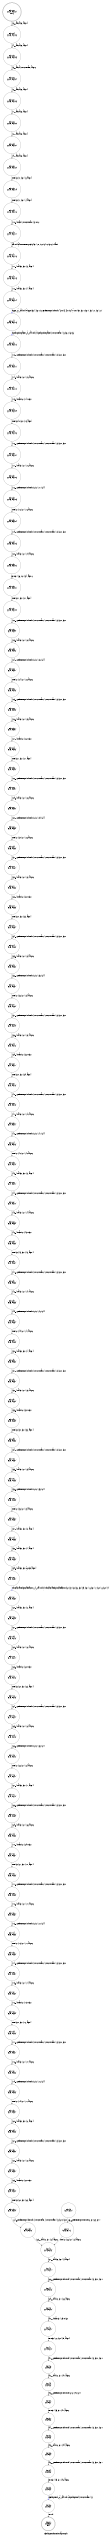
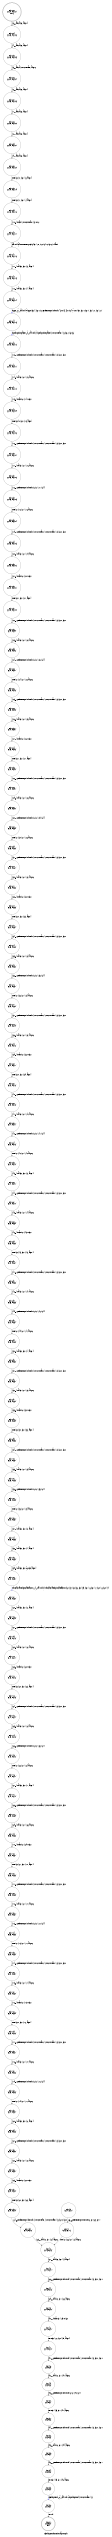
edge "N51655 (rp:102, ep:102)" -> "N51656 (rp:101, ep:101)": label "store i8* %56, i8** %54, align 8" -> "%21 = bitcast i8* %20 to i32*"
